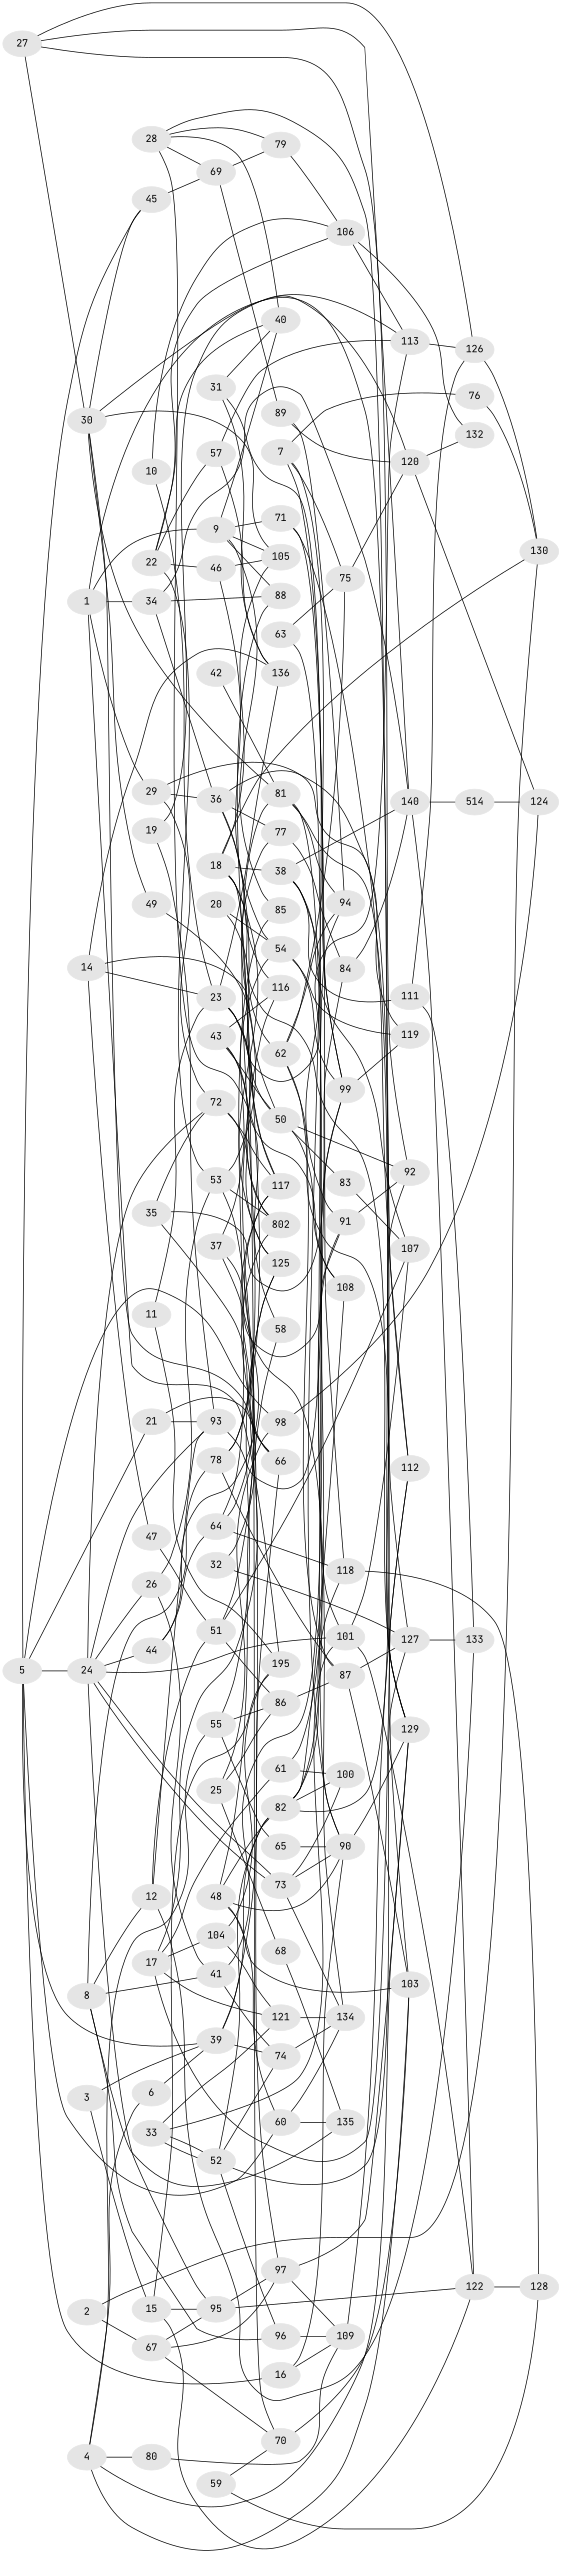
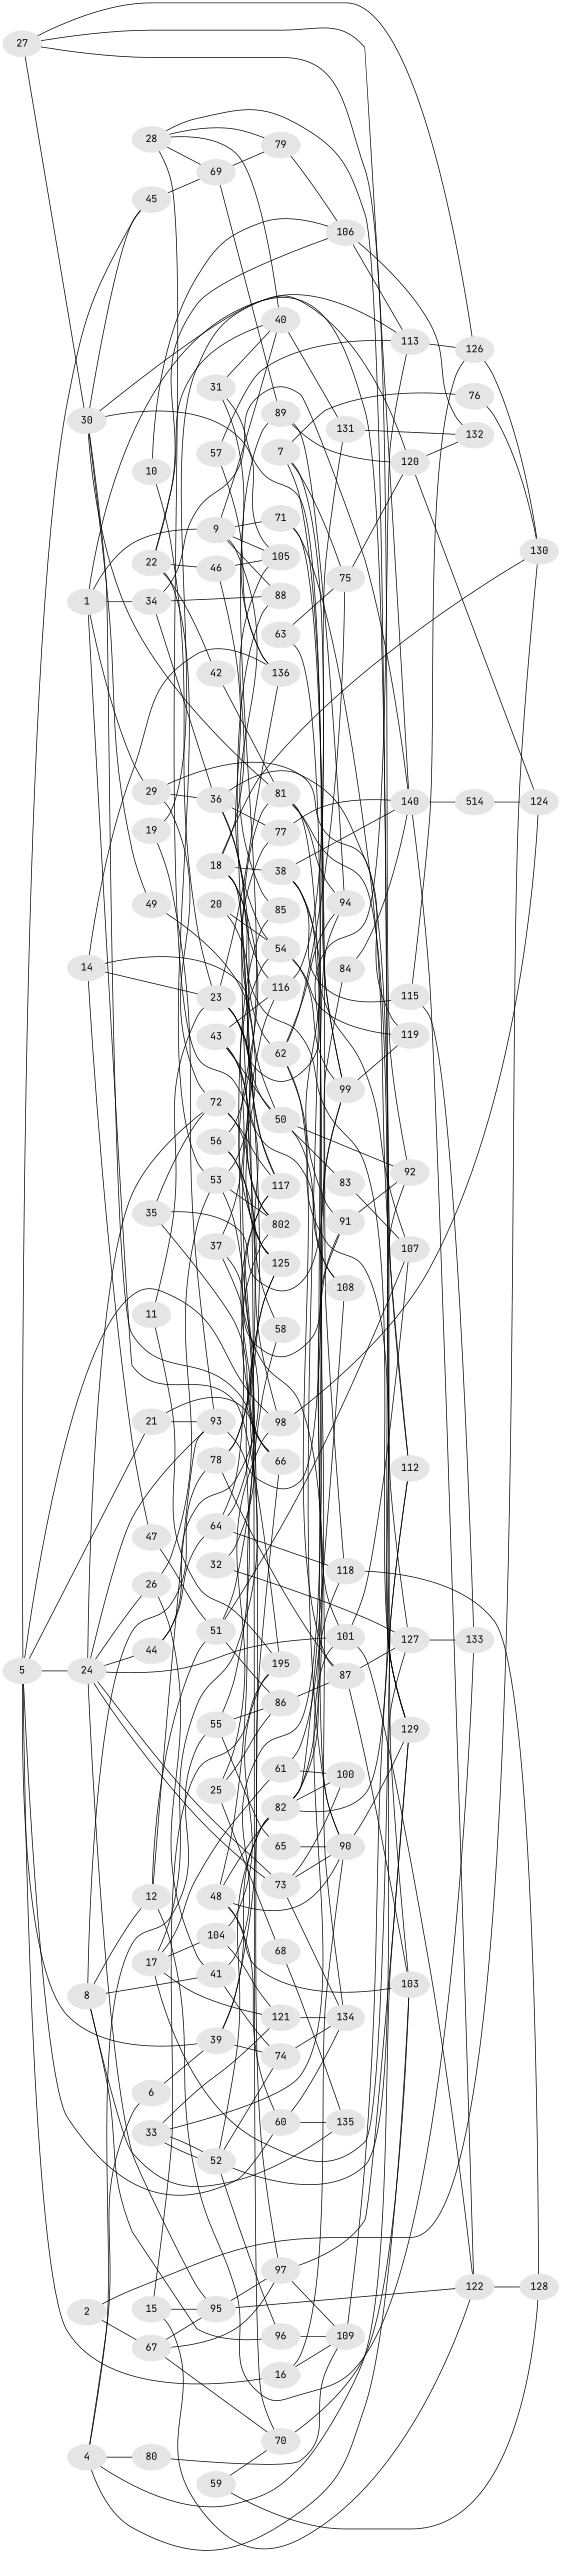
node "131": added
edge "57" -- "22": now "42" -- "22"
edge "77" -- "84": now "77" -- "140"
node "111": label "111" -> "115"
node "56": added
node "3": removed
